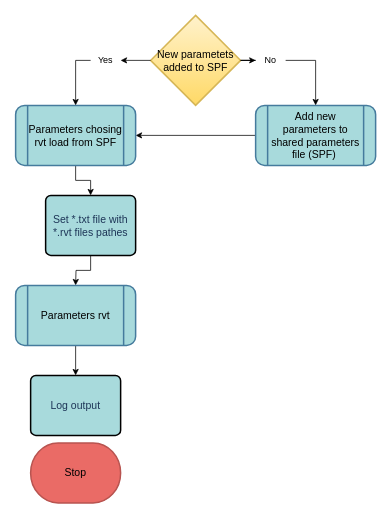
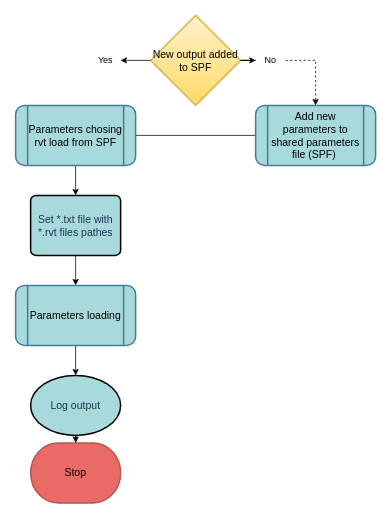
node "New parametets added to SPF": label "New parametets added to SPF" -> "New output added to SPF"
edge "No" -> "Add new parameters to shared parameters file (SPF)": style solid -> dashed
edge "Yes" -> "Parameters chosing rvt load from SPF": removed
edge "Add new parameters to shared parameters file (SPF)" -> "Parameters chosing rvt load from SPF": arrowhead classic -> none
node "Set *.txt file with *.rvt files pathes": moved (90, 225) -> (75, 225)
node "Parameters rvt": label "Parameters rvt" -> "Parameters loading"
node "Log output": shape rounded rectangle -> ellipse
edge "Log output" -> "Stop": added
